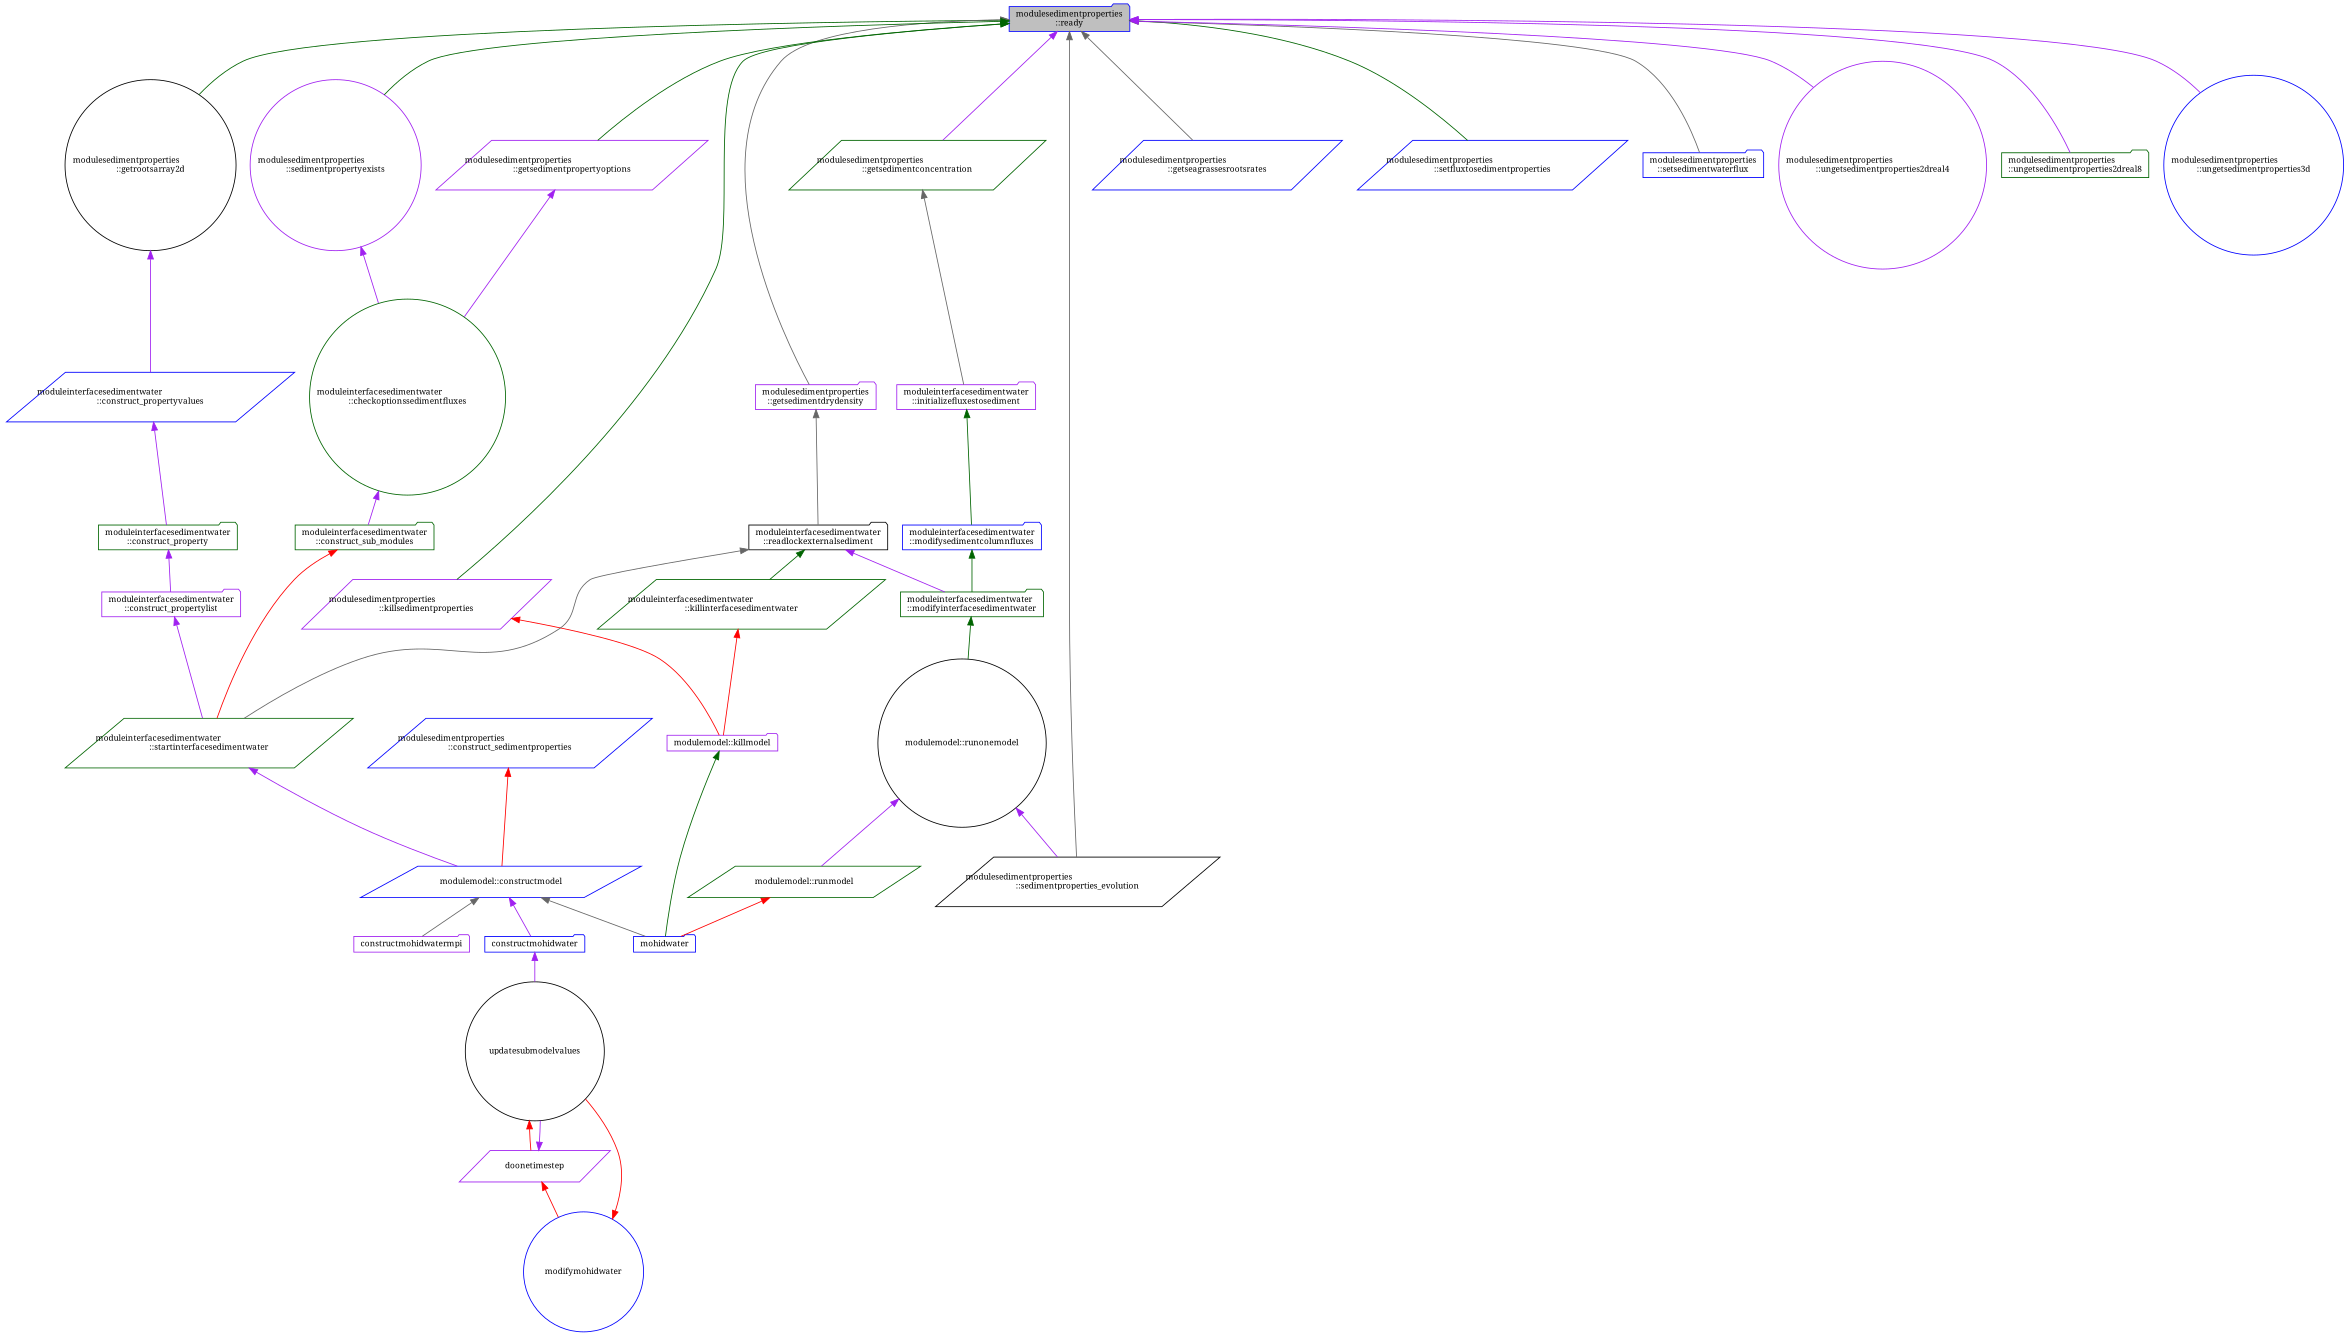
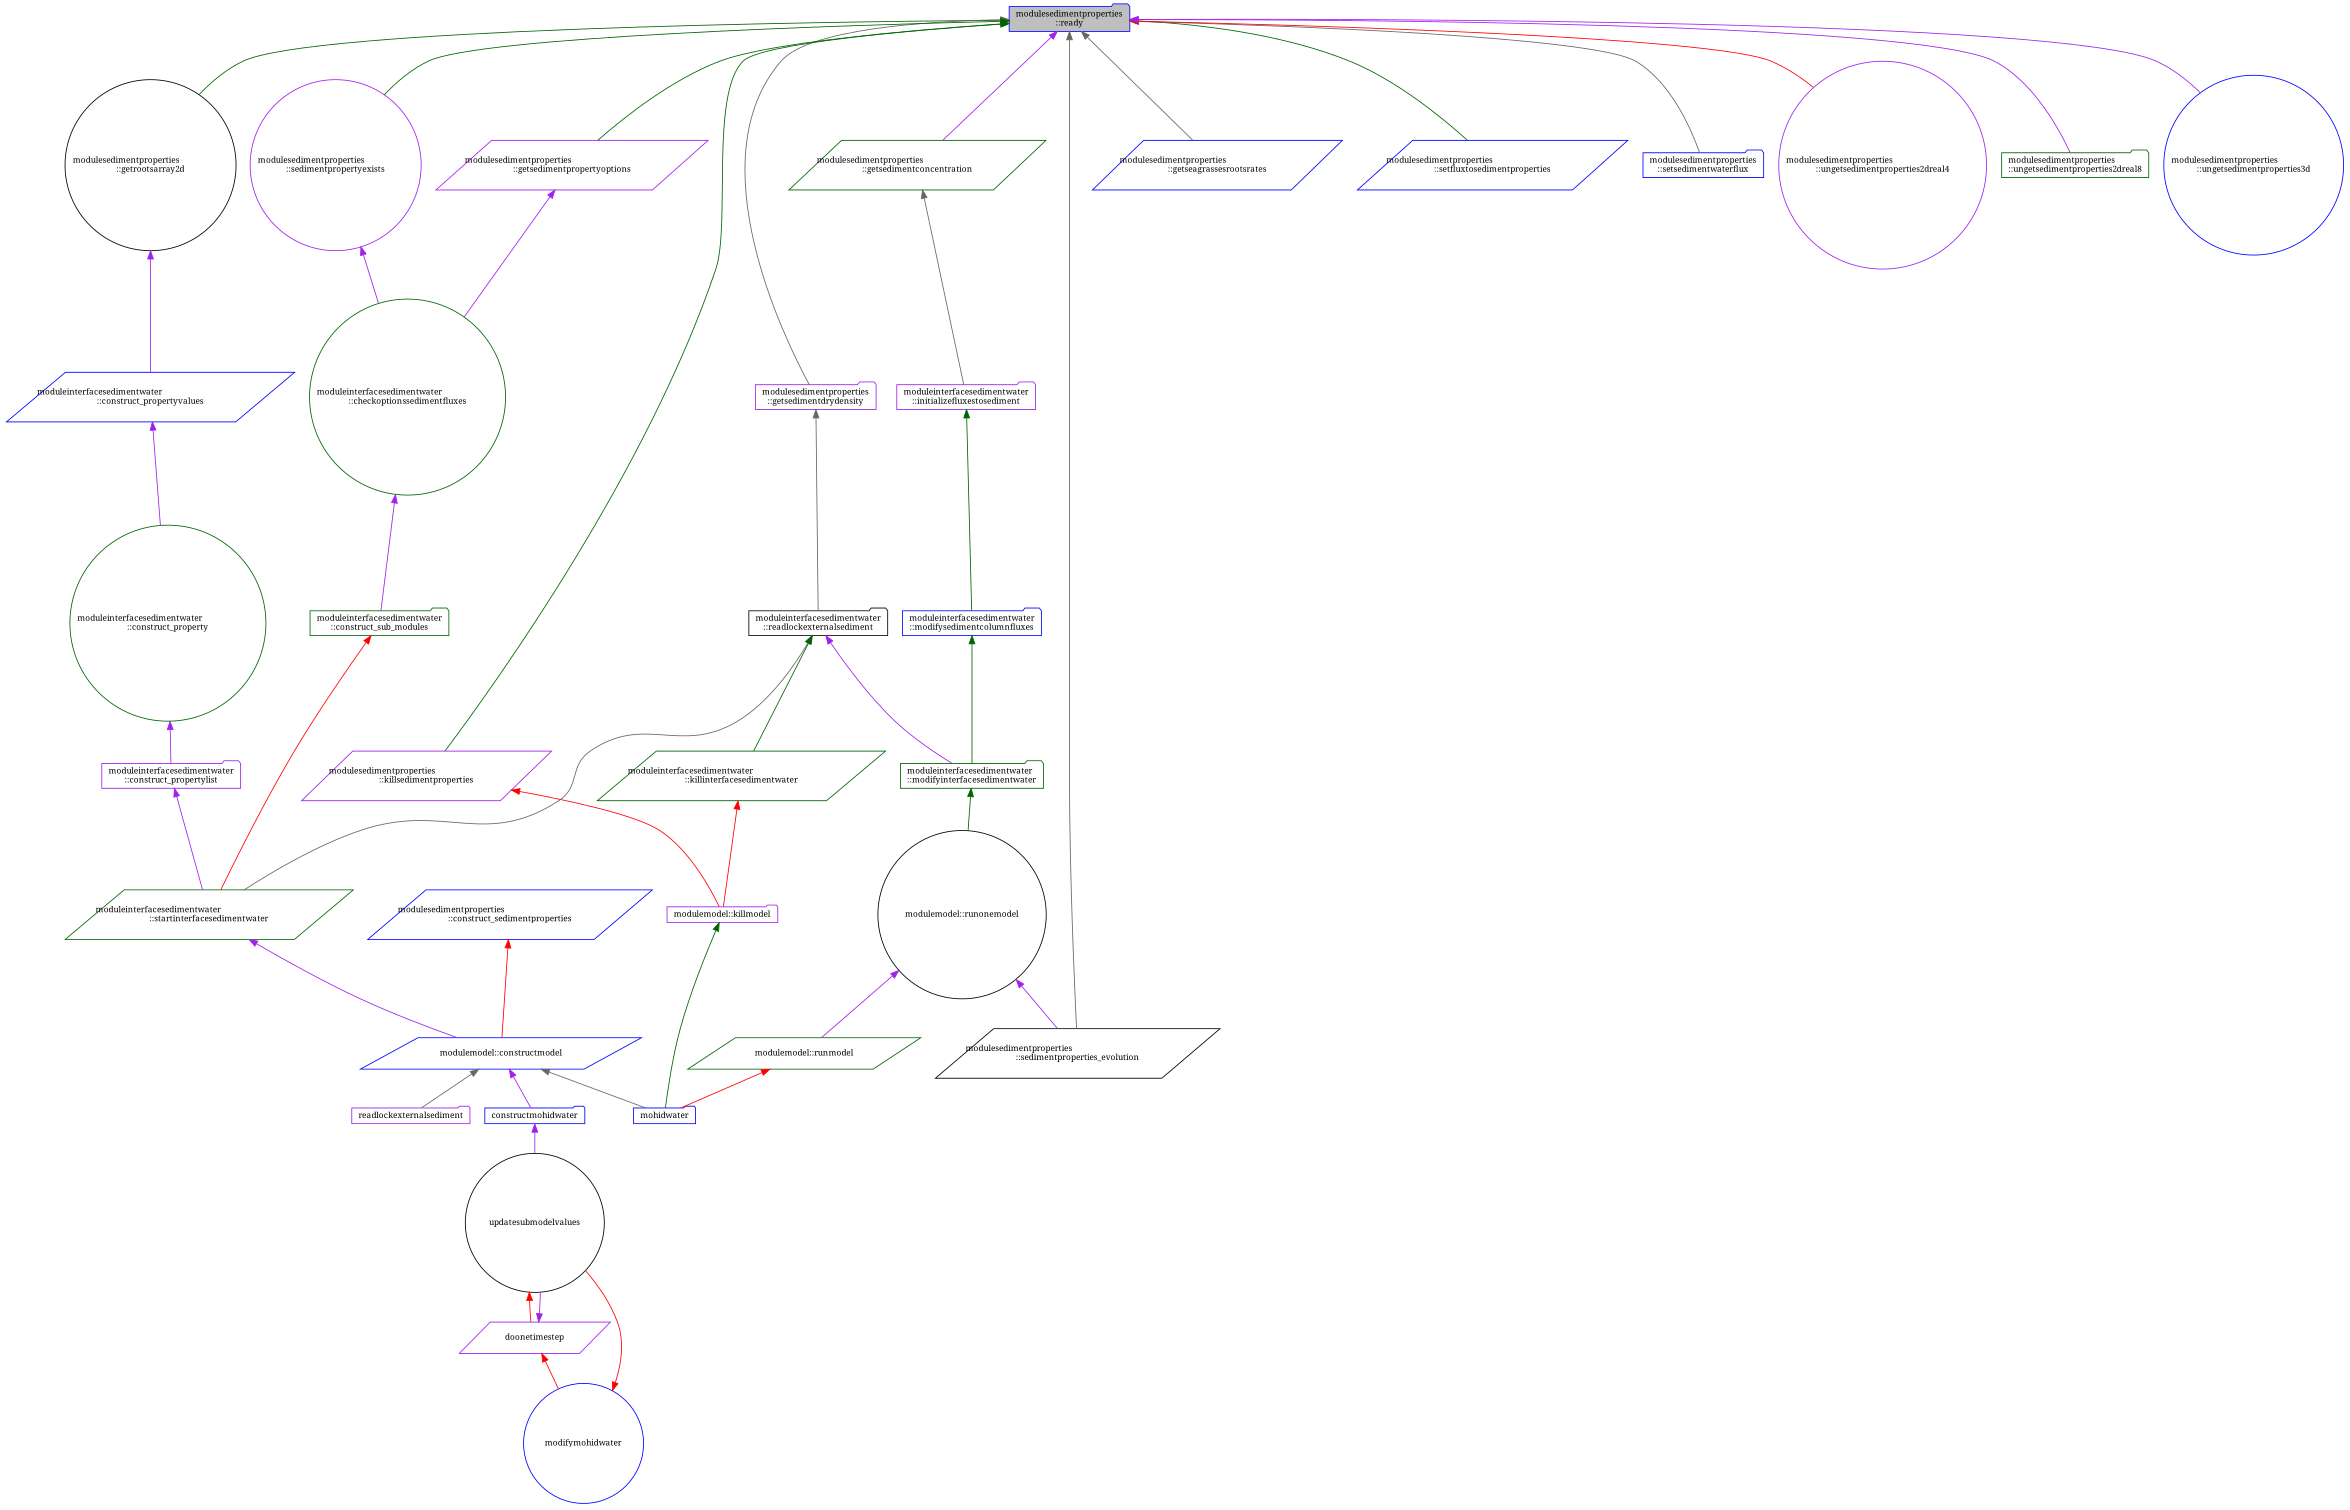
edge "modulesedimentproperties ::ungetsedimentproperties2dreal4" -> "modulesedimentproperties ::ready": color purple -> red
node "moduleinterfacesedimentwater ::construct_property": shape folder -> circle
node "constructmohidwatermpi": label "constructmohidwatermpi" -> "readlockexternalsediment"
